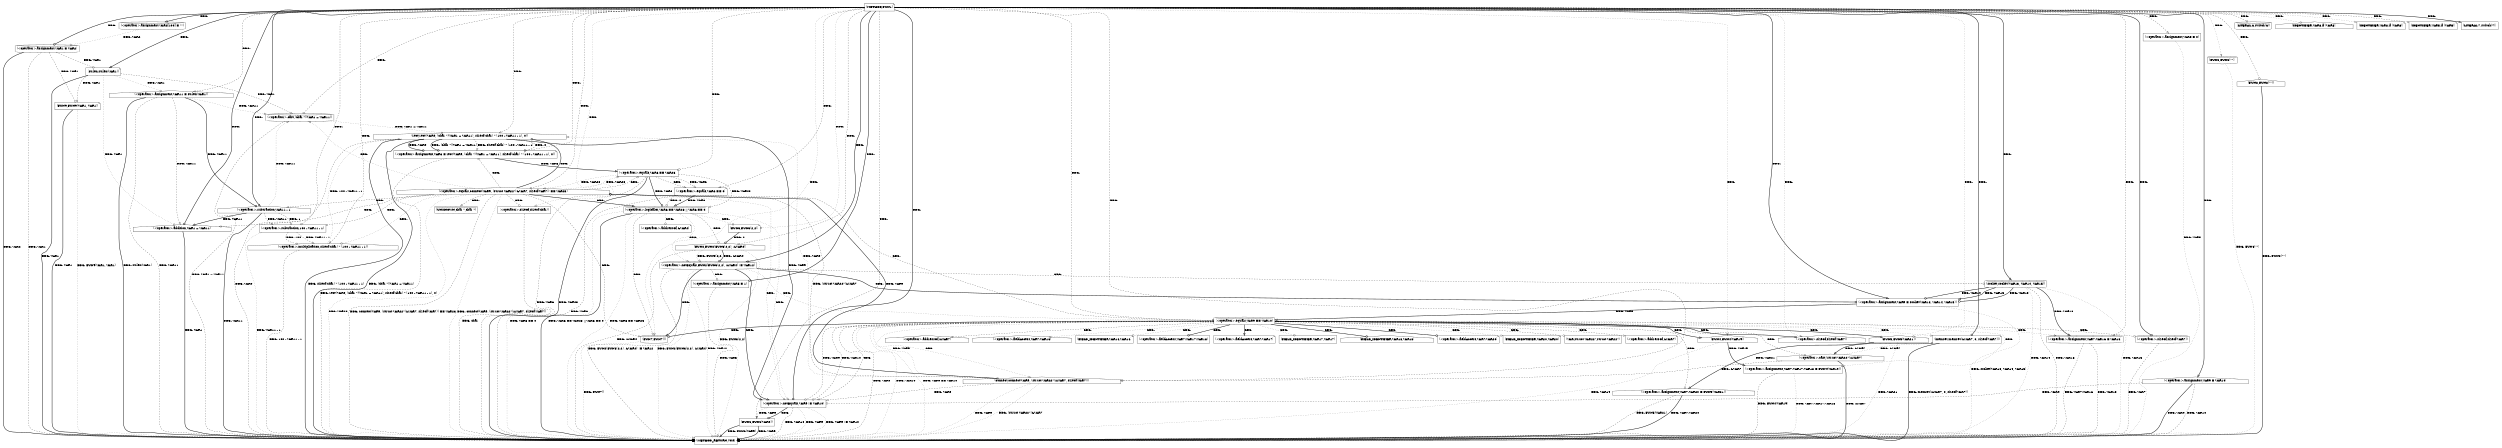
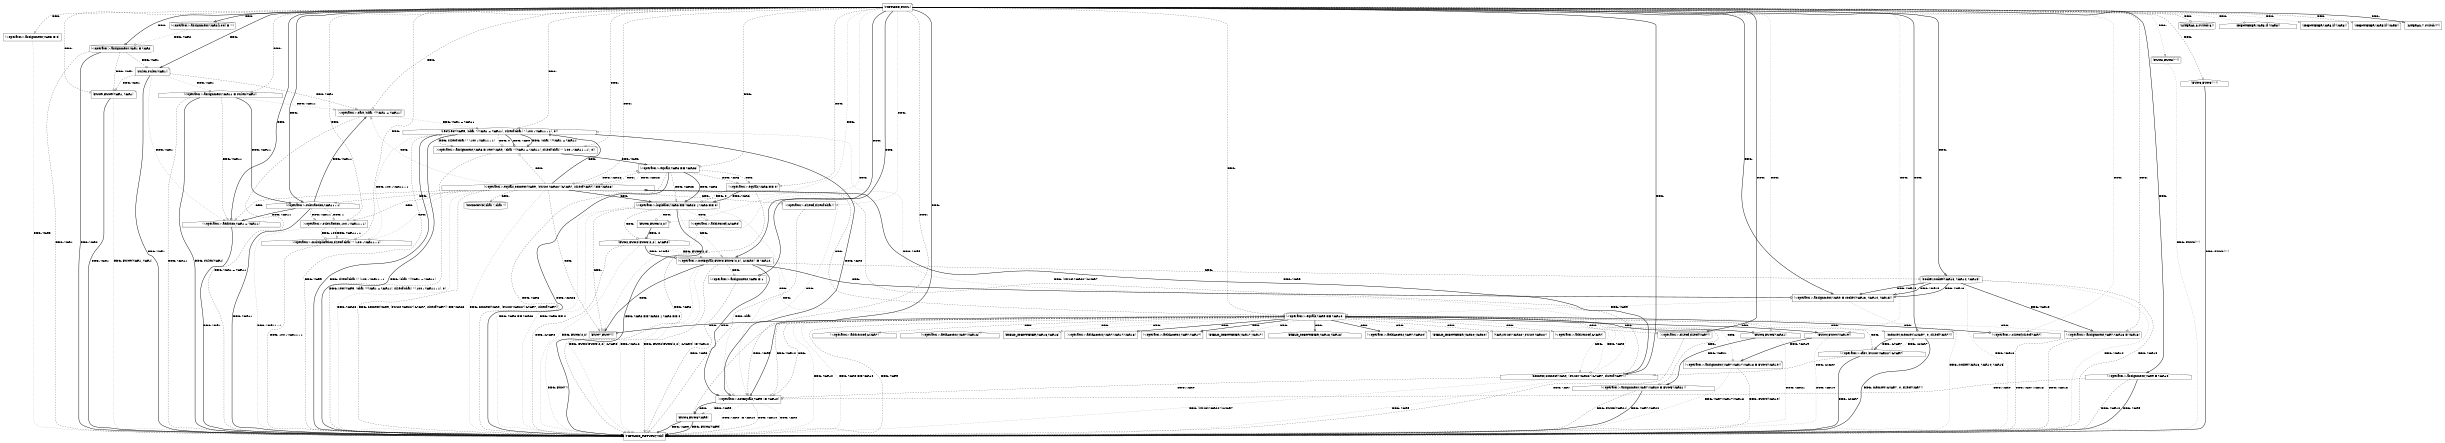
edge "(METHOD,FUN1)" -> "(FUN2,FUN2(FUN3(2,2), &VAR4))": now "(METHOD,FUN1)" -> "(FUN9,FUN9(VAR1, VAR1))"
edge "(<operator>.subtraction,VAR11 - 1)" -> "(<operator>.cast,(char *)(VAR1 + VAR11))": style dotted -> bold
edge "(METHOD,FUN1)" -> "(connect,connect(VAR9, (struct VAR22*)&VAR7, sizeof(VAR7)))": style dashed -> bold
edge "(<operator>.assignment,VAR9 = socket(VAR13, VAR14, VAR15))" -> "(<operator>.equals,VAR9 == VAR10)": style bold -> dotted
